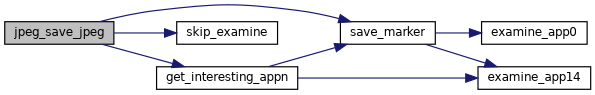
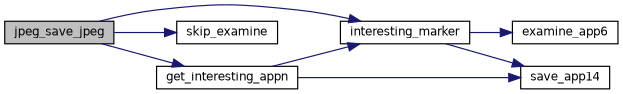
node "save_marker": label "save_marker" -> "interesting_marker"
node "examine_app0": label "examine_app0" -> "examine_app6"
node "examine_app14": label "examine_app14" -> "save_app14"
